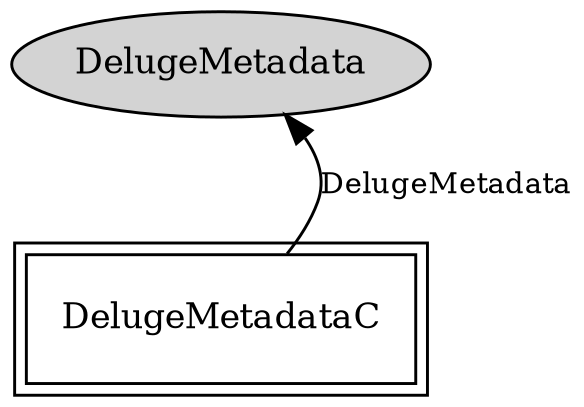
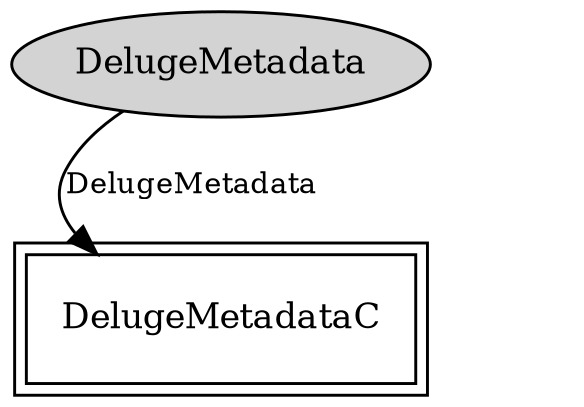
edge "DelugeMetadataC" -> "DelugeMetadata": reversed
